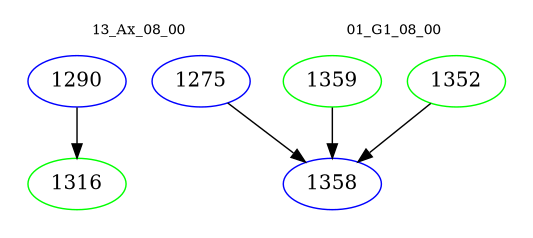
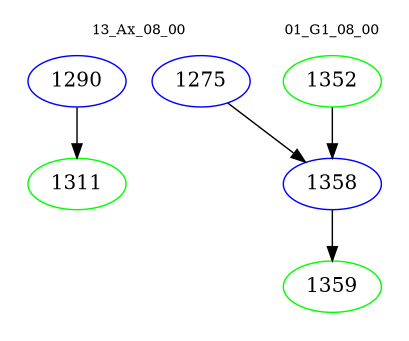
edge "1359" -> "1358": reversed
node "1316": label "1316" -> "1311"
